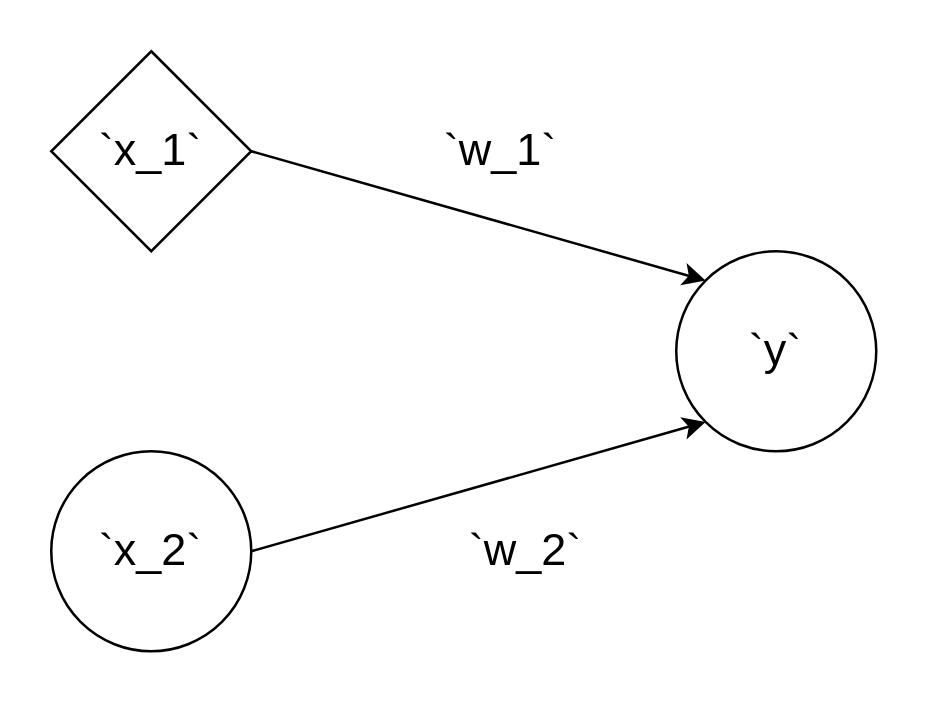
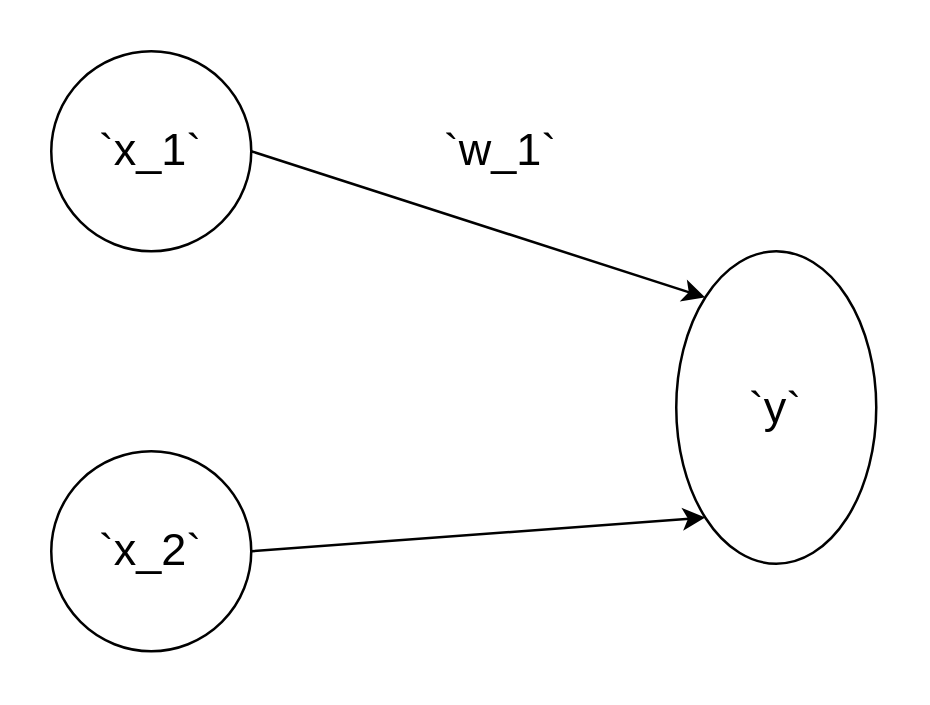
node "`x_1`": shape diamond -> ellipse
node "`y`": size 200x200 -> 200x313
node "`w_2`": removed
